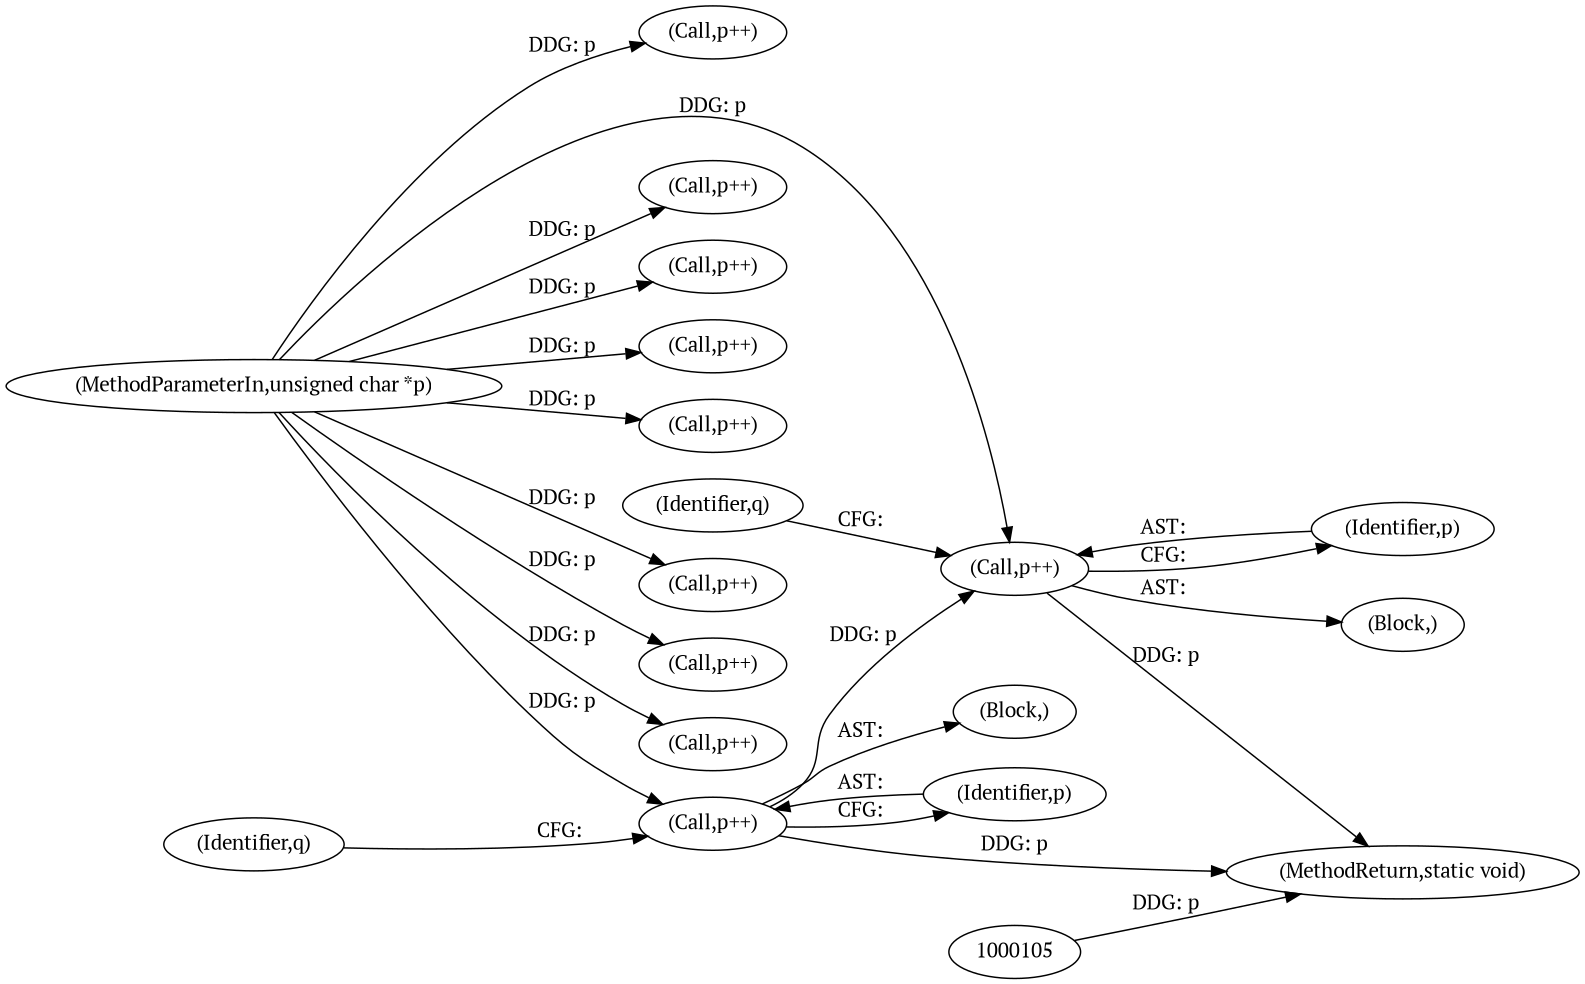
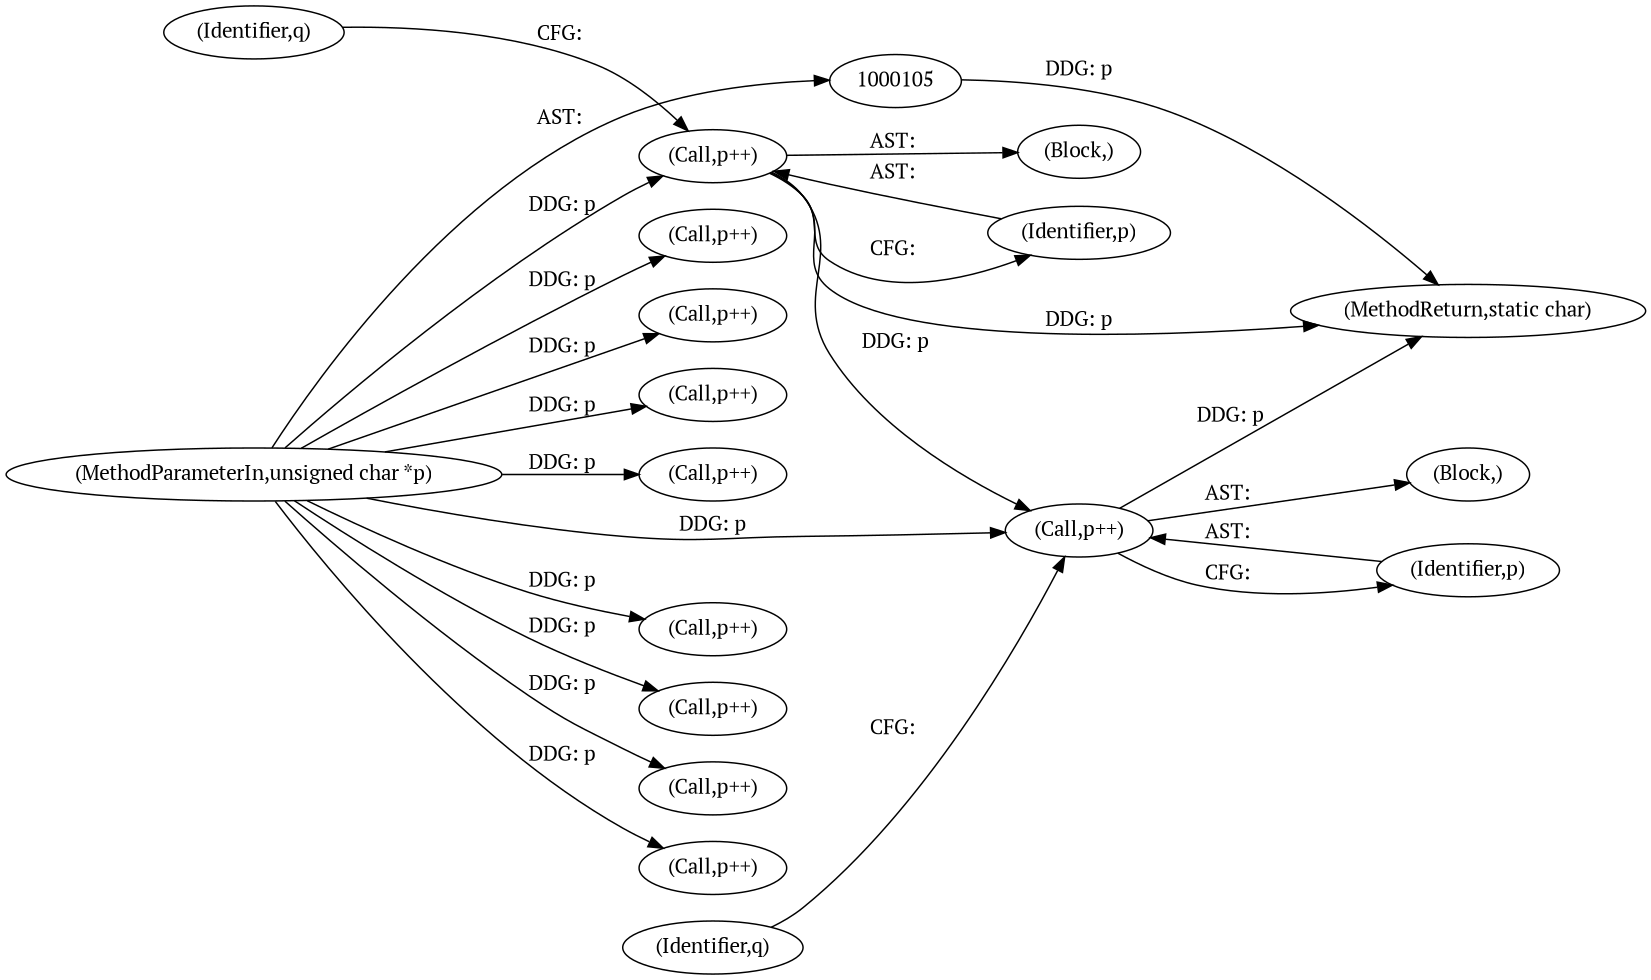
edge "(MethodParameterIn,unsigned char *p)" -> "1000105": added, label "AST:"
node "(MethodReturn,static void)": label "(MethodReturn,static void)" -> "(MethodReturn,static char)"
